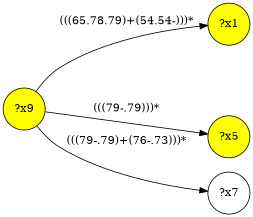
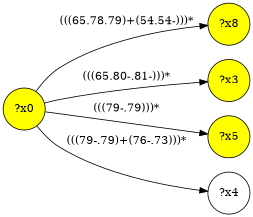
node "?x1": label "?x1" -> "?x8"
node "?x3": added
node "?x9": label "?x9" -> "?x0"
node "?x7": label "?x7" -> "?x4"
